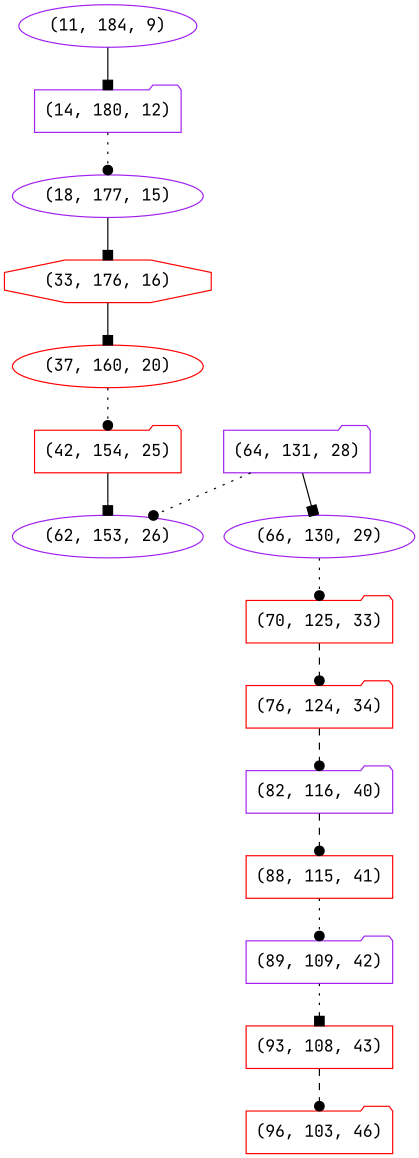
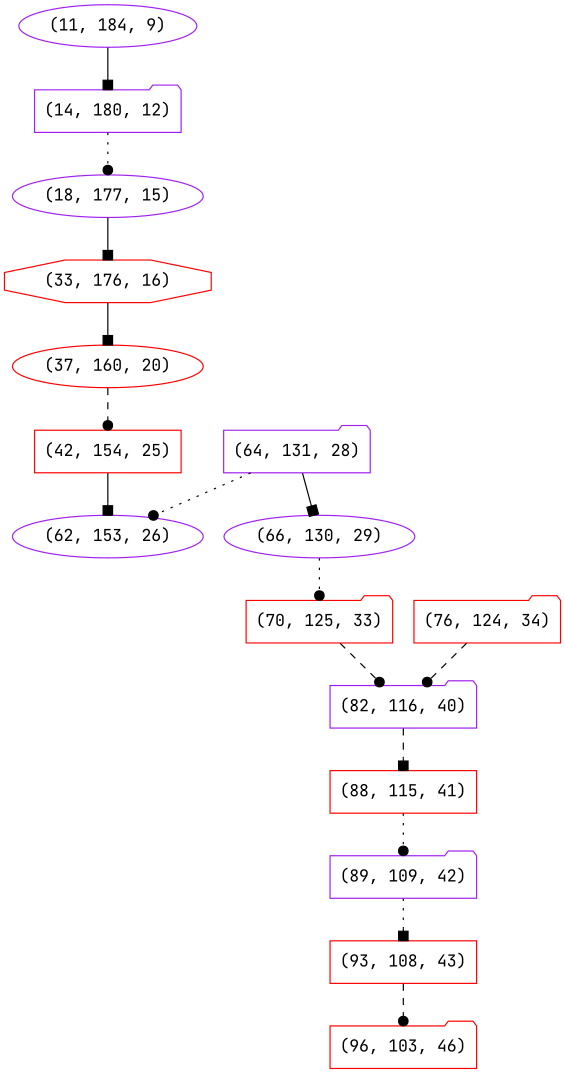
edge "(37, 160, 20)" -> "(42, 154, 25)": style dotted -> dashed
node "(42, 154, 25)": shape folder -> box
edge "(70, 125, 33)" -> "(76, 124, 34)": now "(70, 125, 33)" -> "(82, 116, 40)"
edge "(82, 116, 40)" -> "(88, 115, 41)": arrowhead dot -> box
